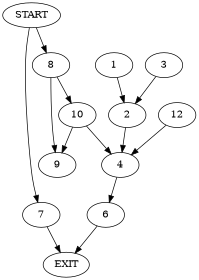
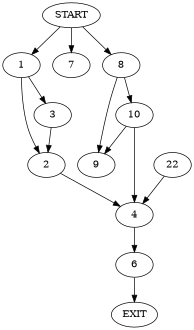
edge "START" -> "1": added
edge "1" -> "3": added
node "12": label "12" -> "22"
edge "7" -> "EXIT": removed
